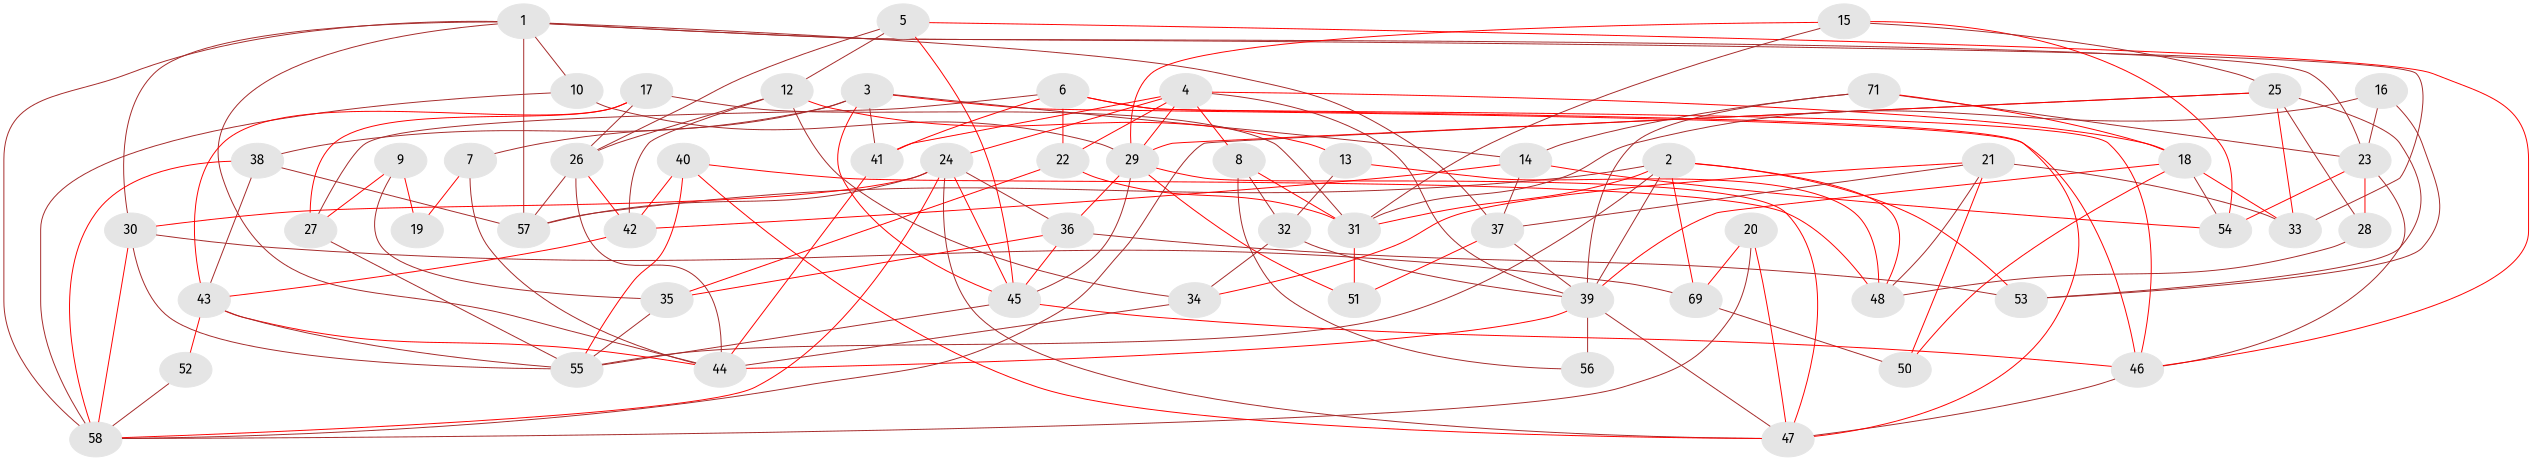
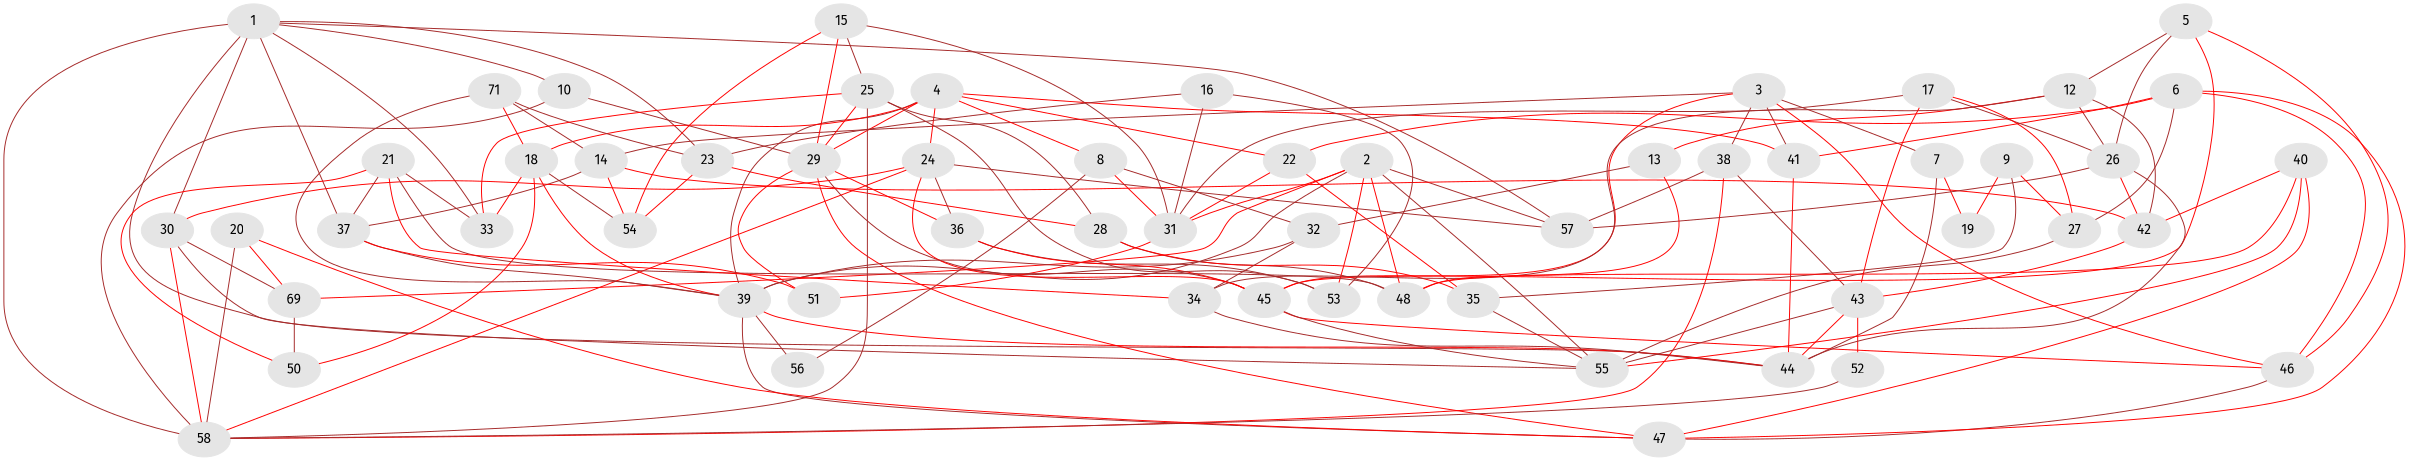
edge "36" -- "35": now "28" -- "35"
edge "23" -- "46": removed
edge "24" -- "47": removed
